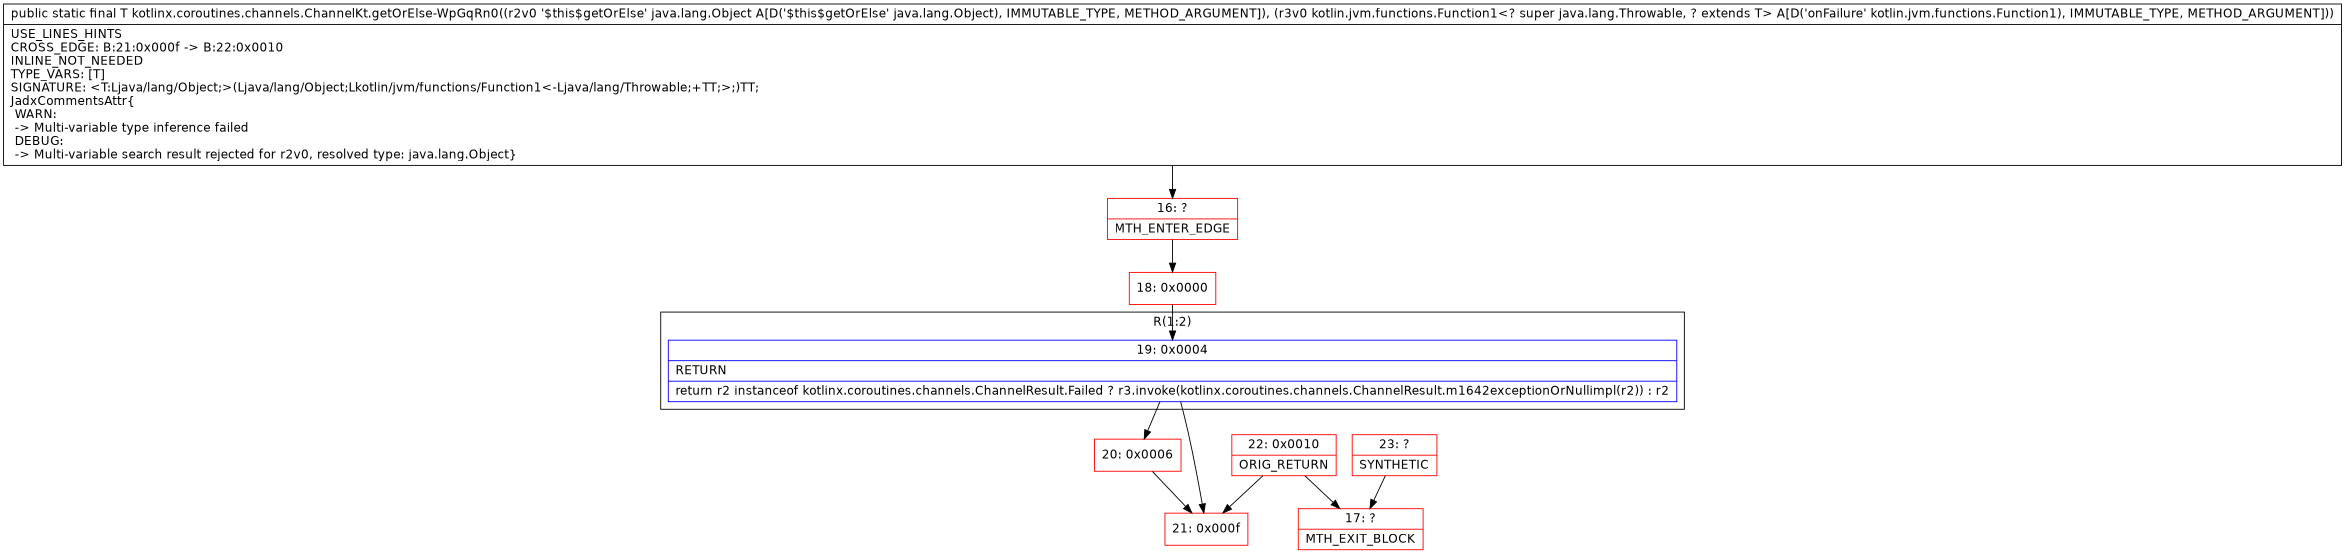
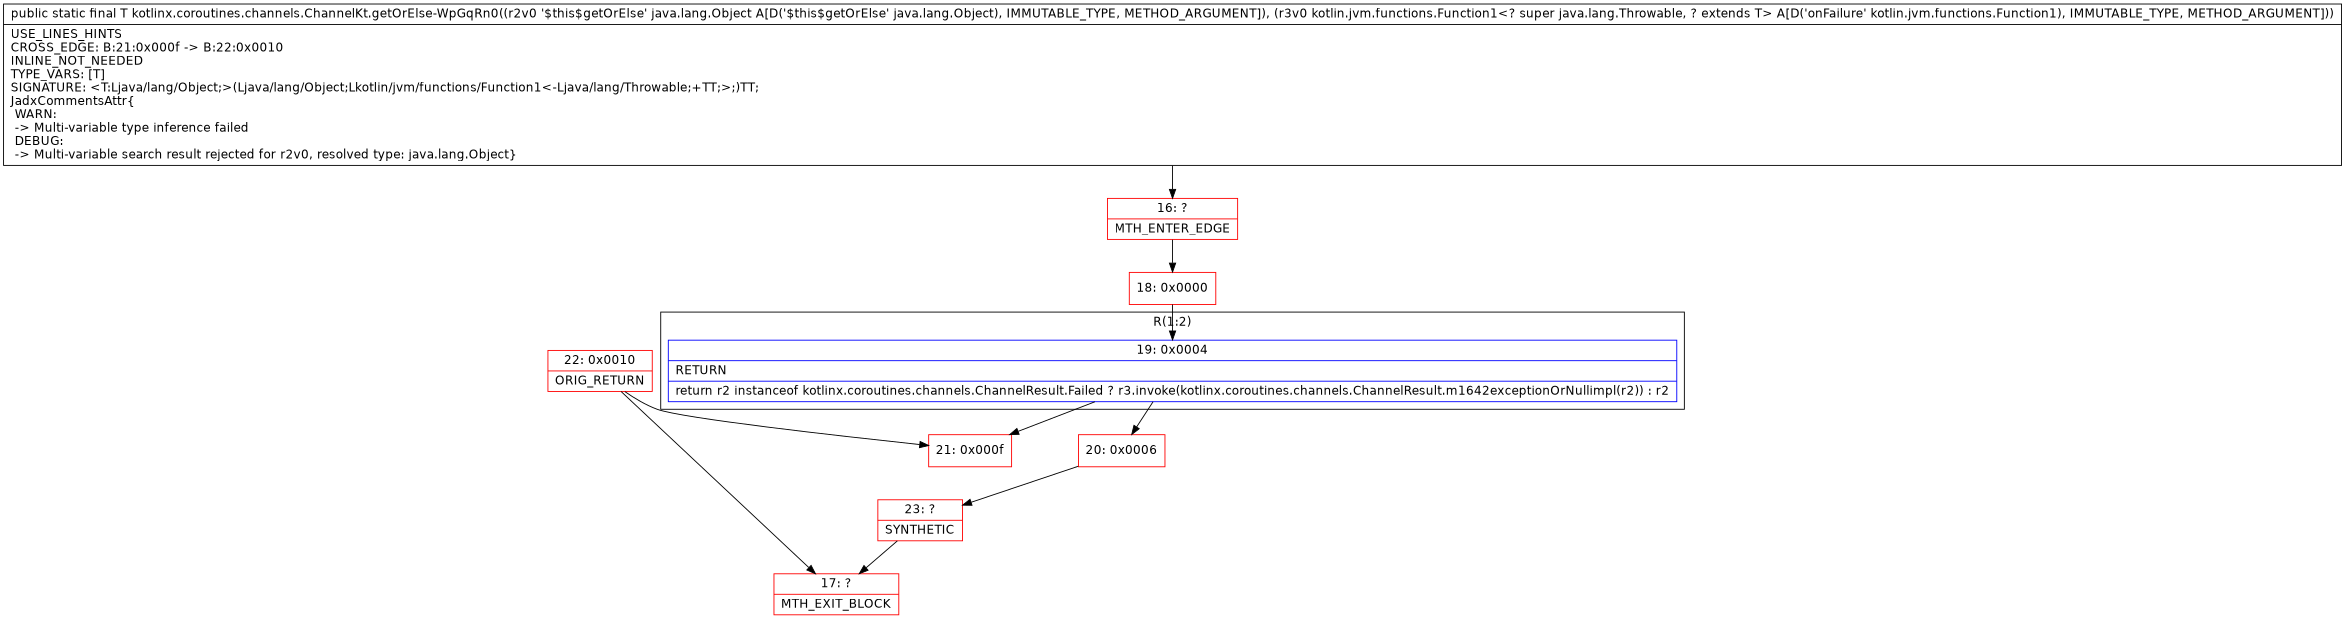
edge "20: 0x0006" -> "21: 0x000f": now "20: 0x0006" -> "23: ?"
